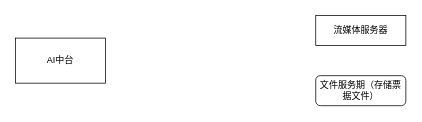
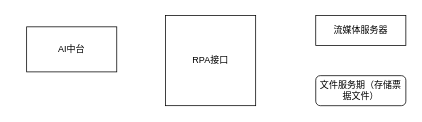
node "AI中台": moved (60, 60) -> (72, 49)
node "RPA接口": added
